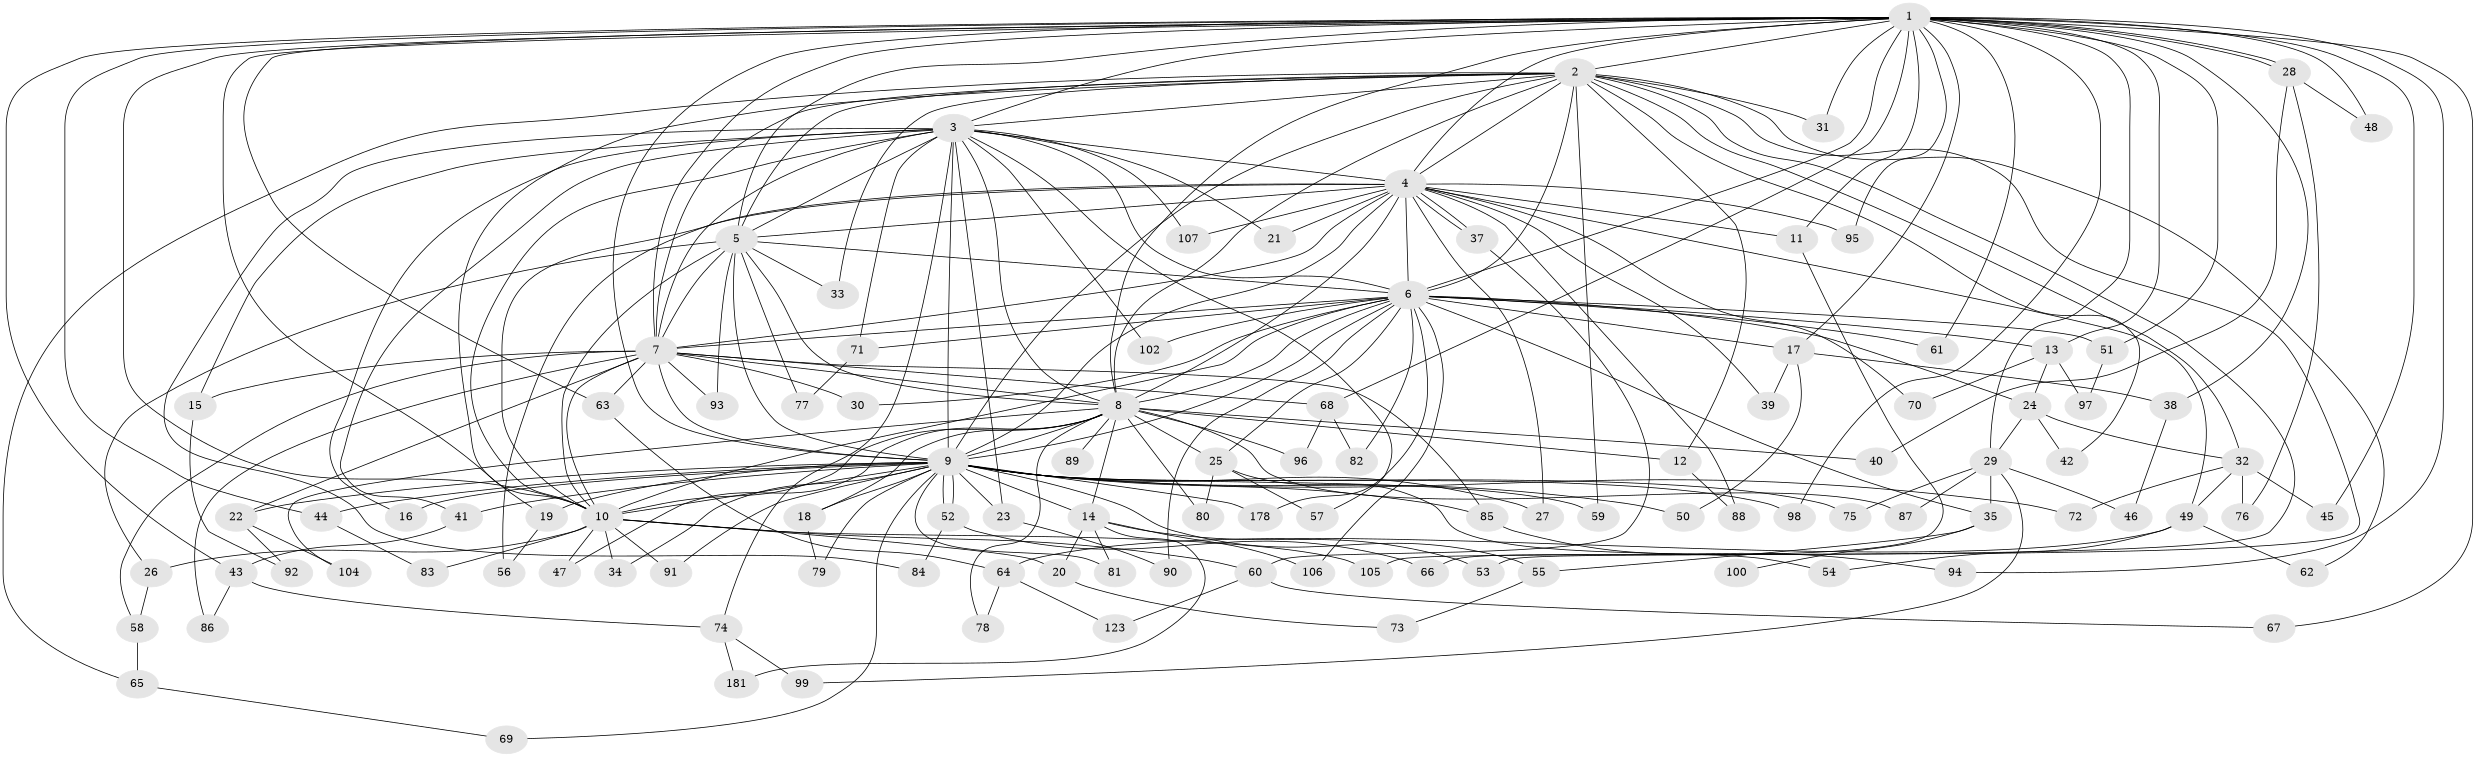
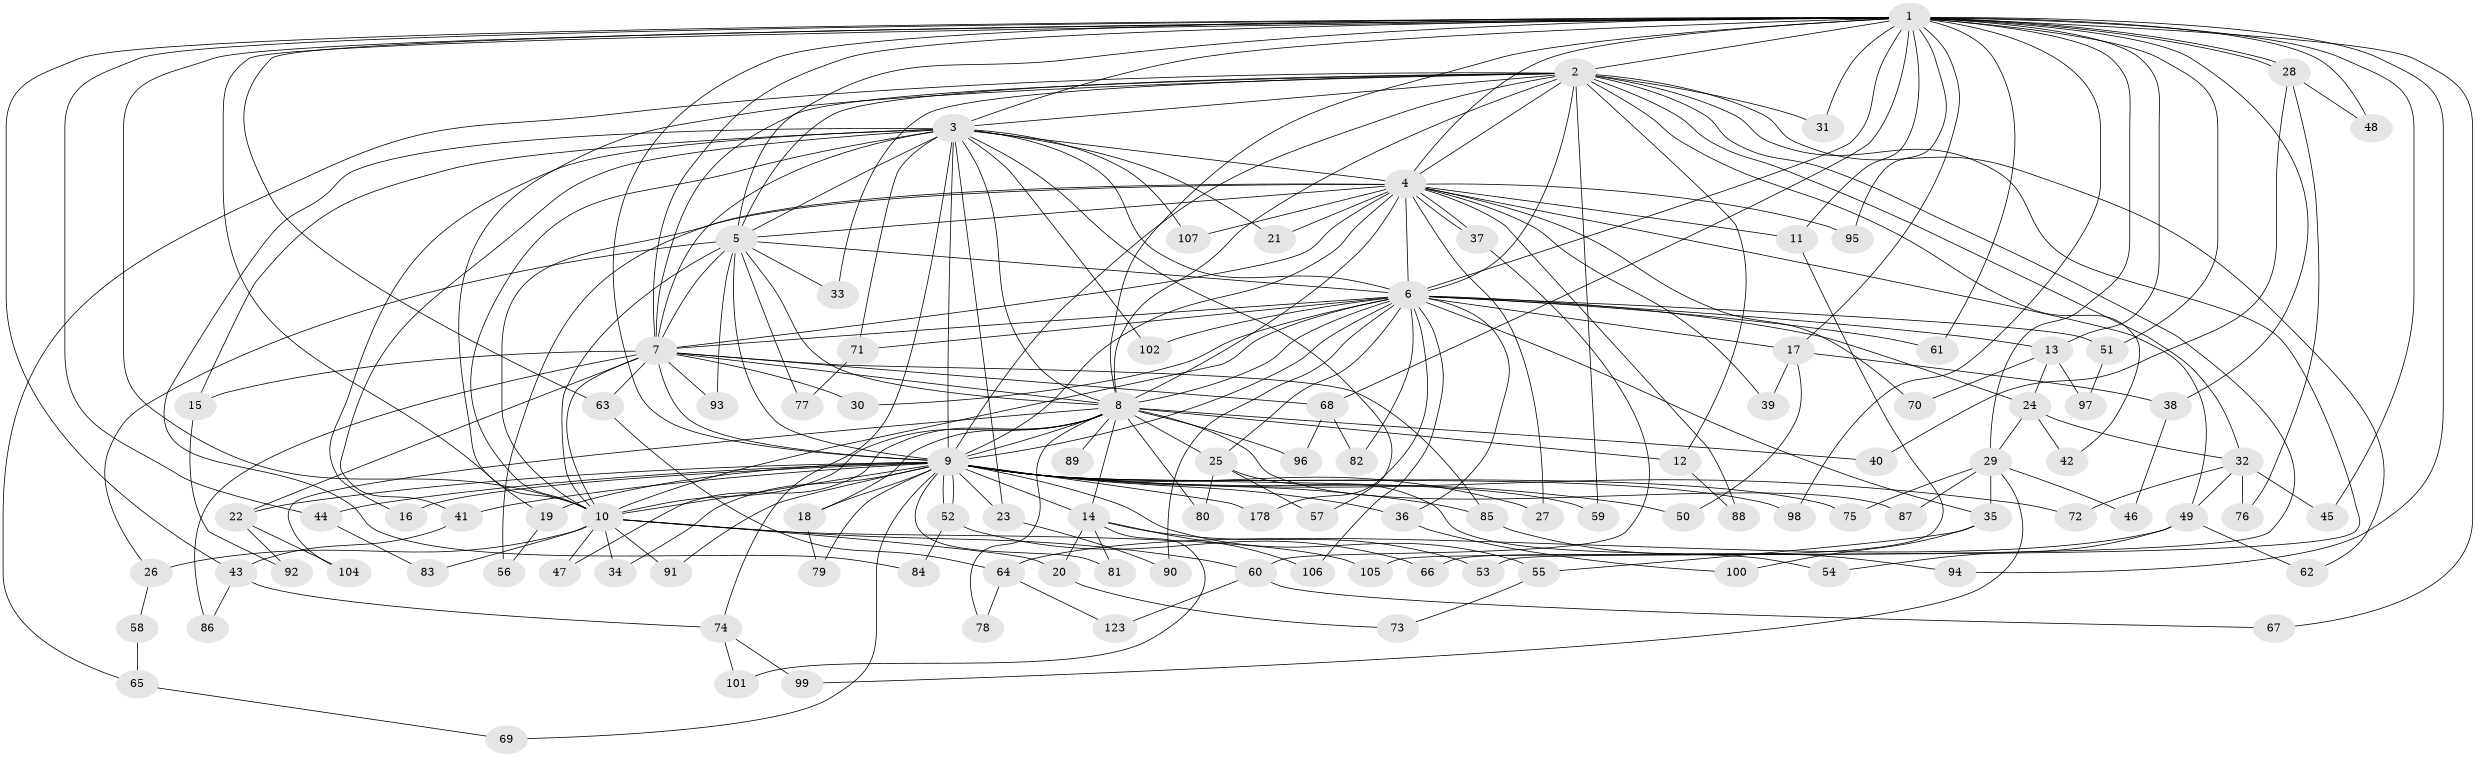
edge "7" -- "58": removed
node "36": added
node "181": label "181" -> "101"
